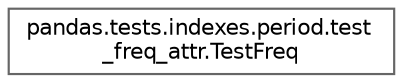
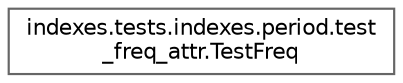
node "pandas.tests.indexes.period.test _freq_attr.TestFreq": label "pandas.tests.indexes.period.test _freq_attr.TestFreq" -> "indexes.tests.indexes.period.test _freq_attr.TestFreq"
